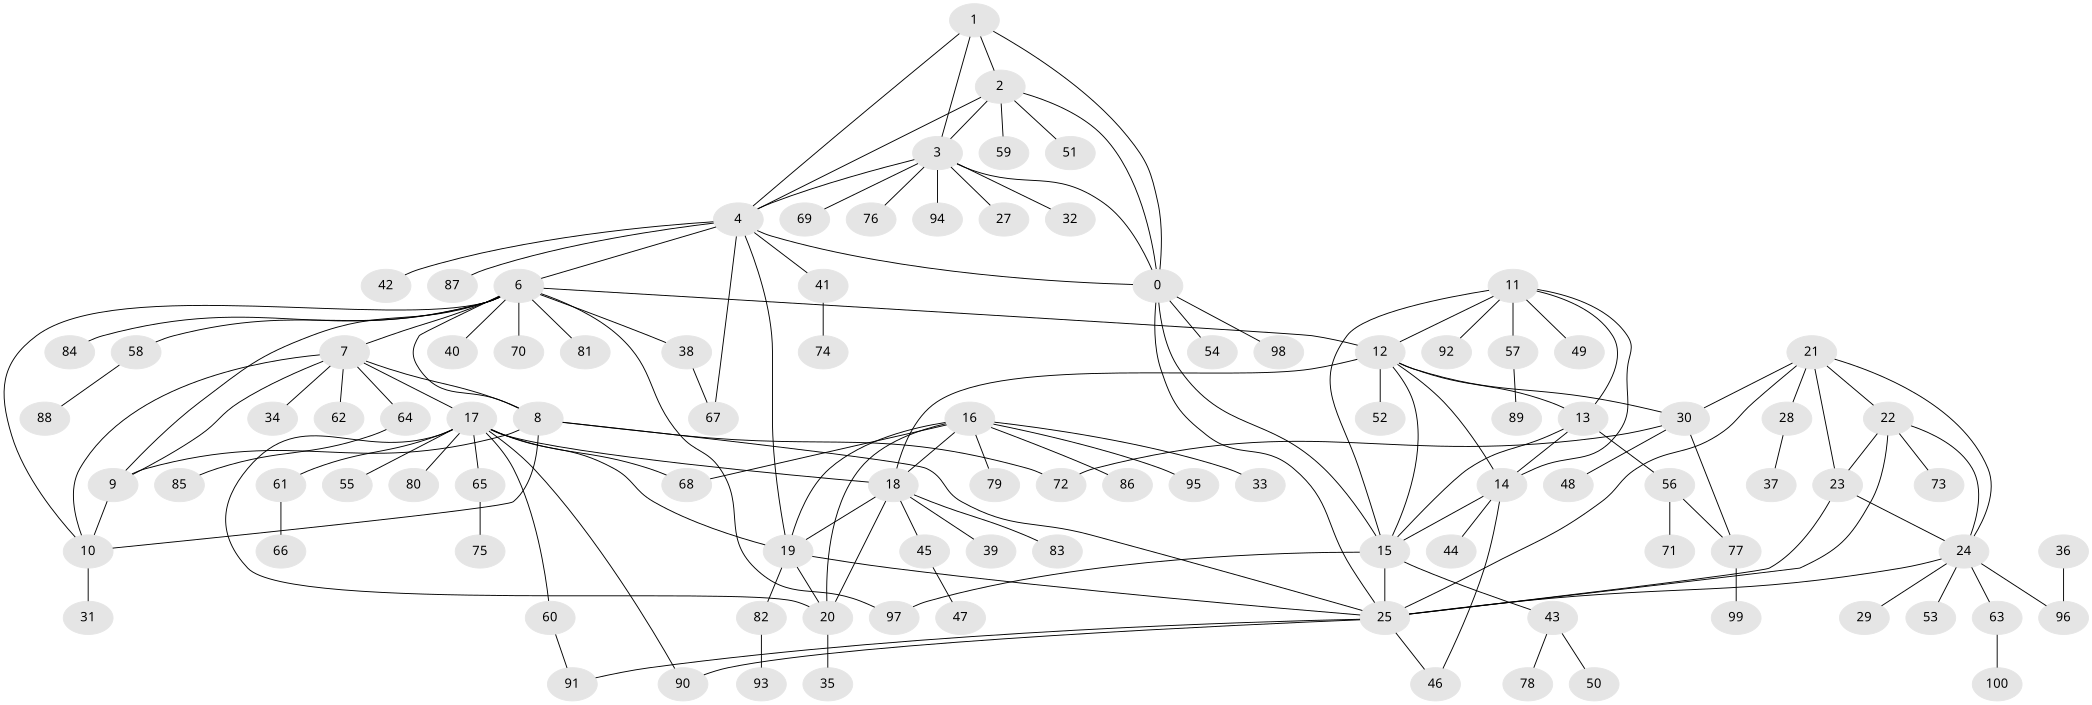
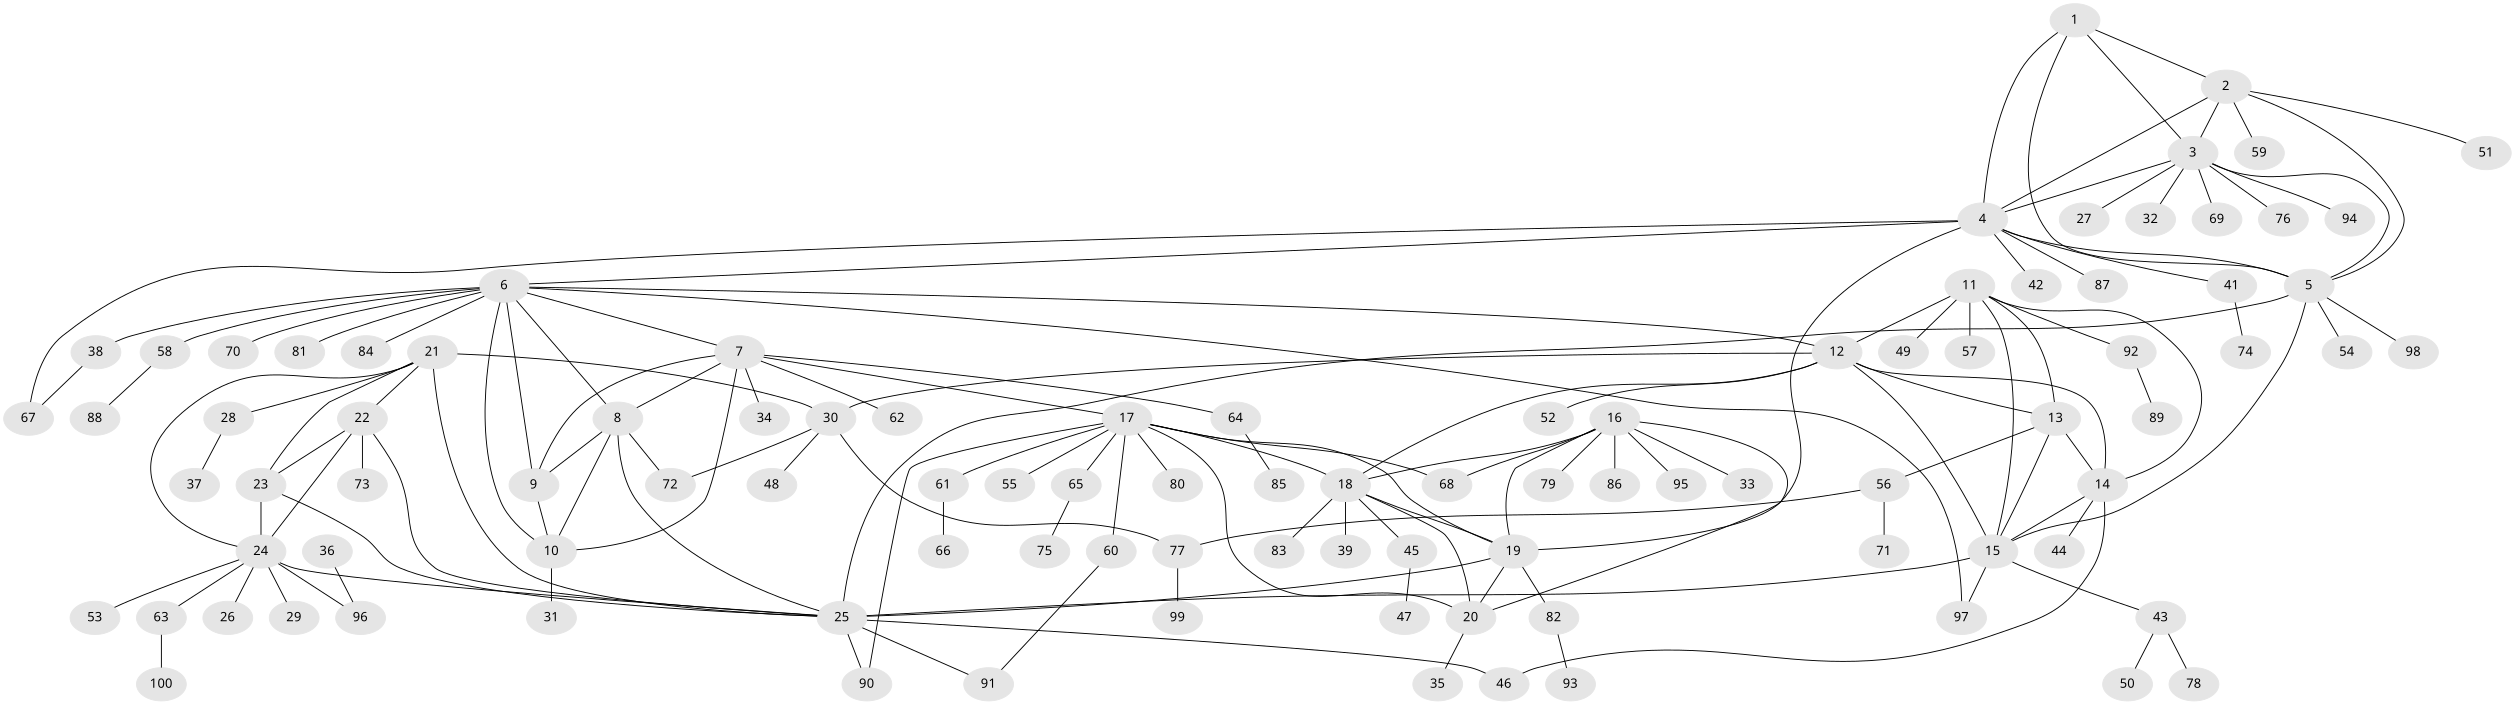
node "0": label "0" -> "5"
node "40": removed
edge "57" -- "89": now "92" -- "89"
node "26": added
